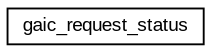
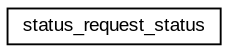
node "gaic_request_status": label "gaic_request_status" -> "status_request_status"
